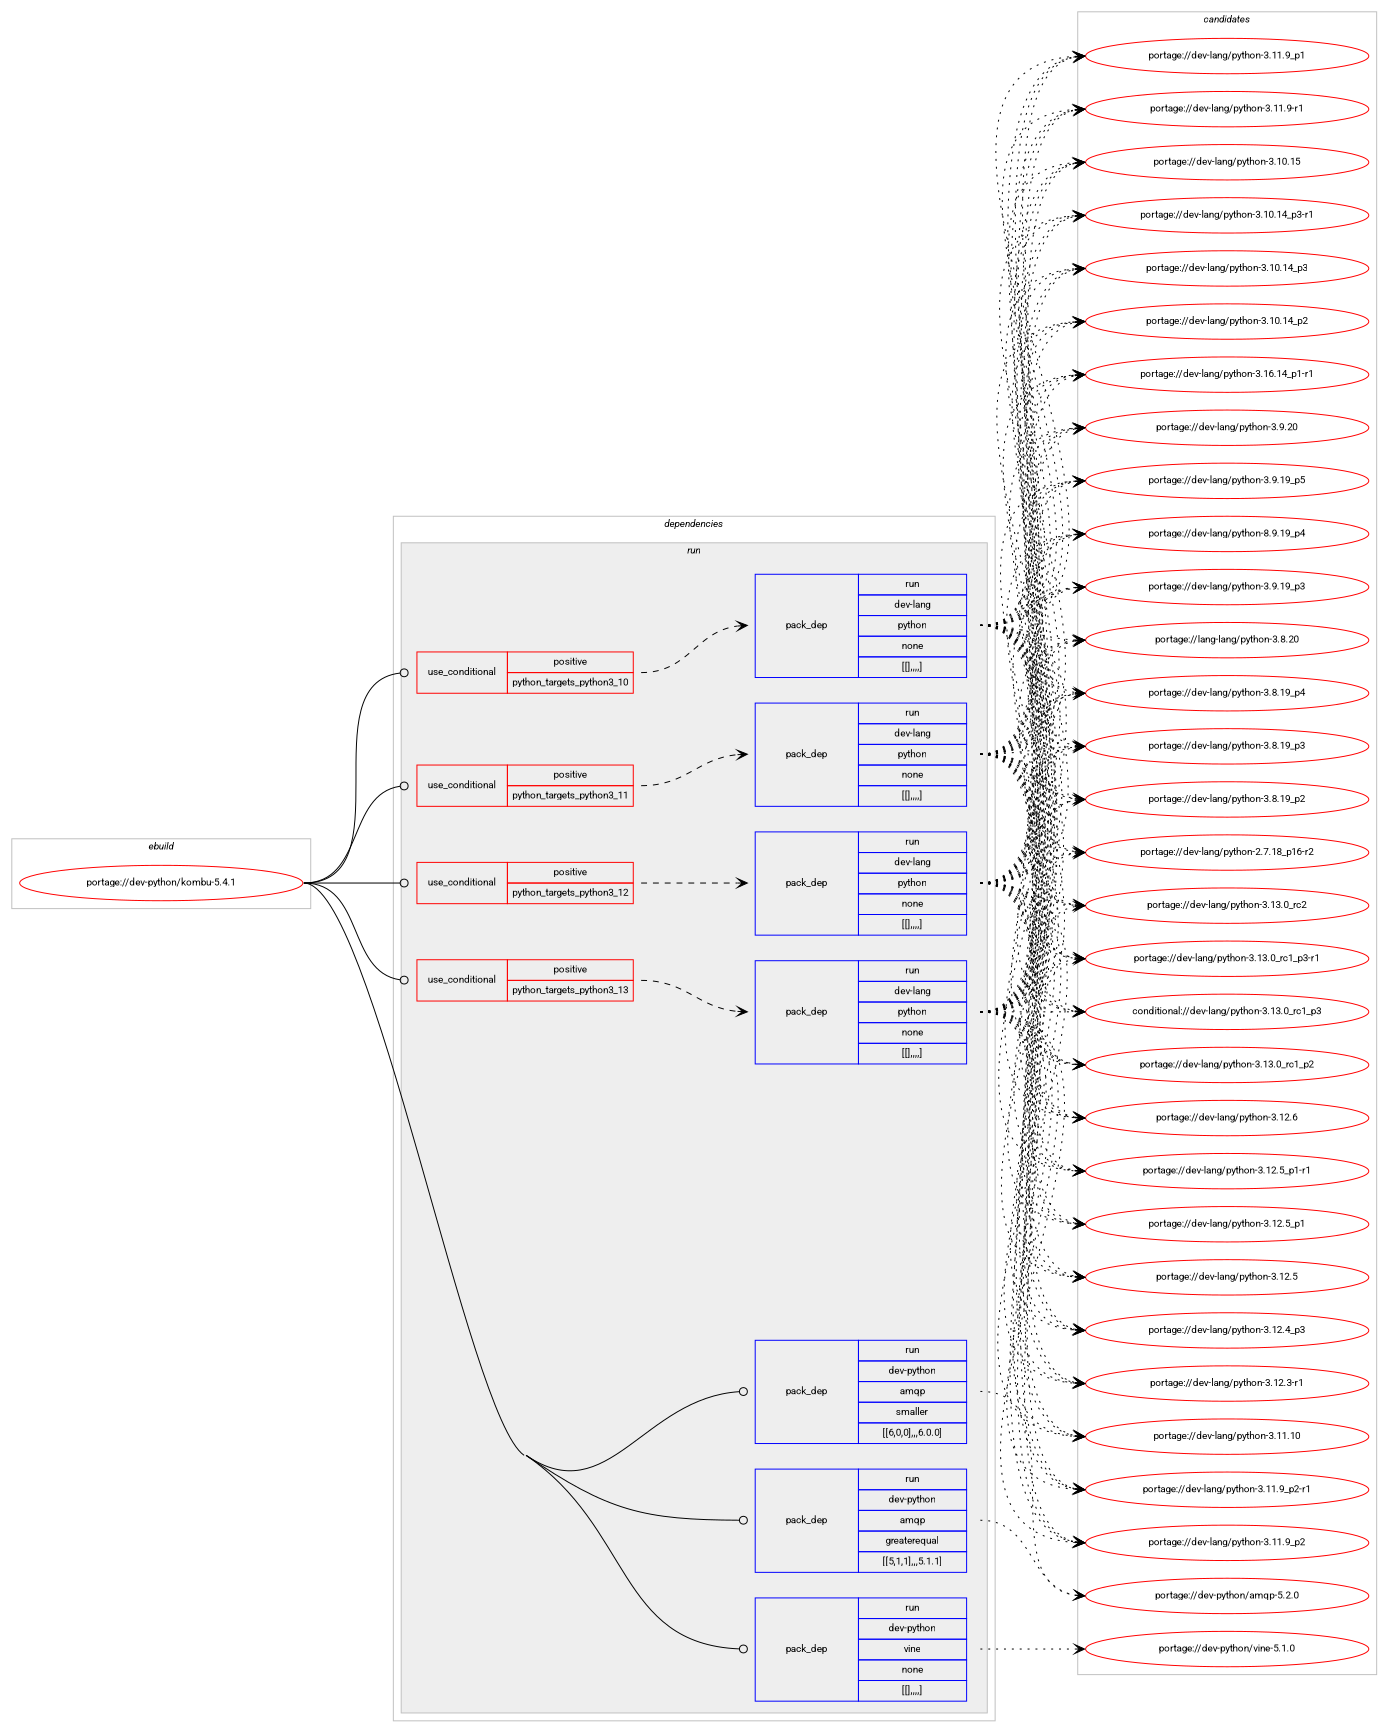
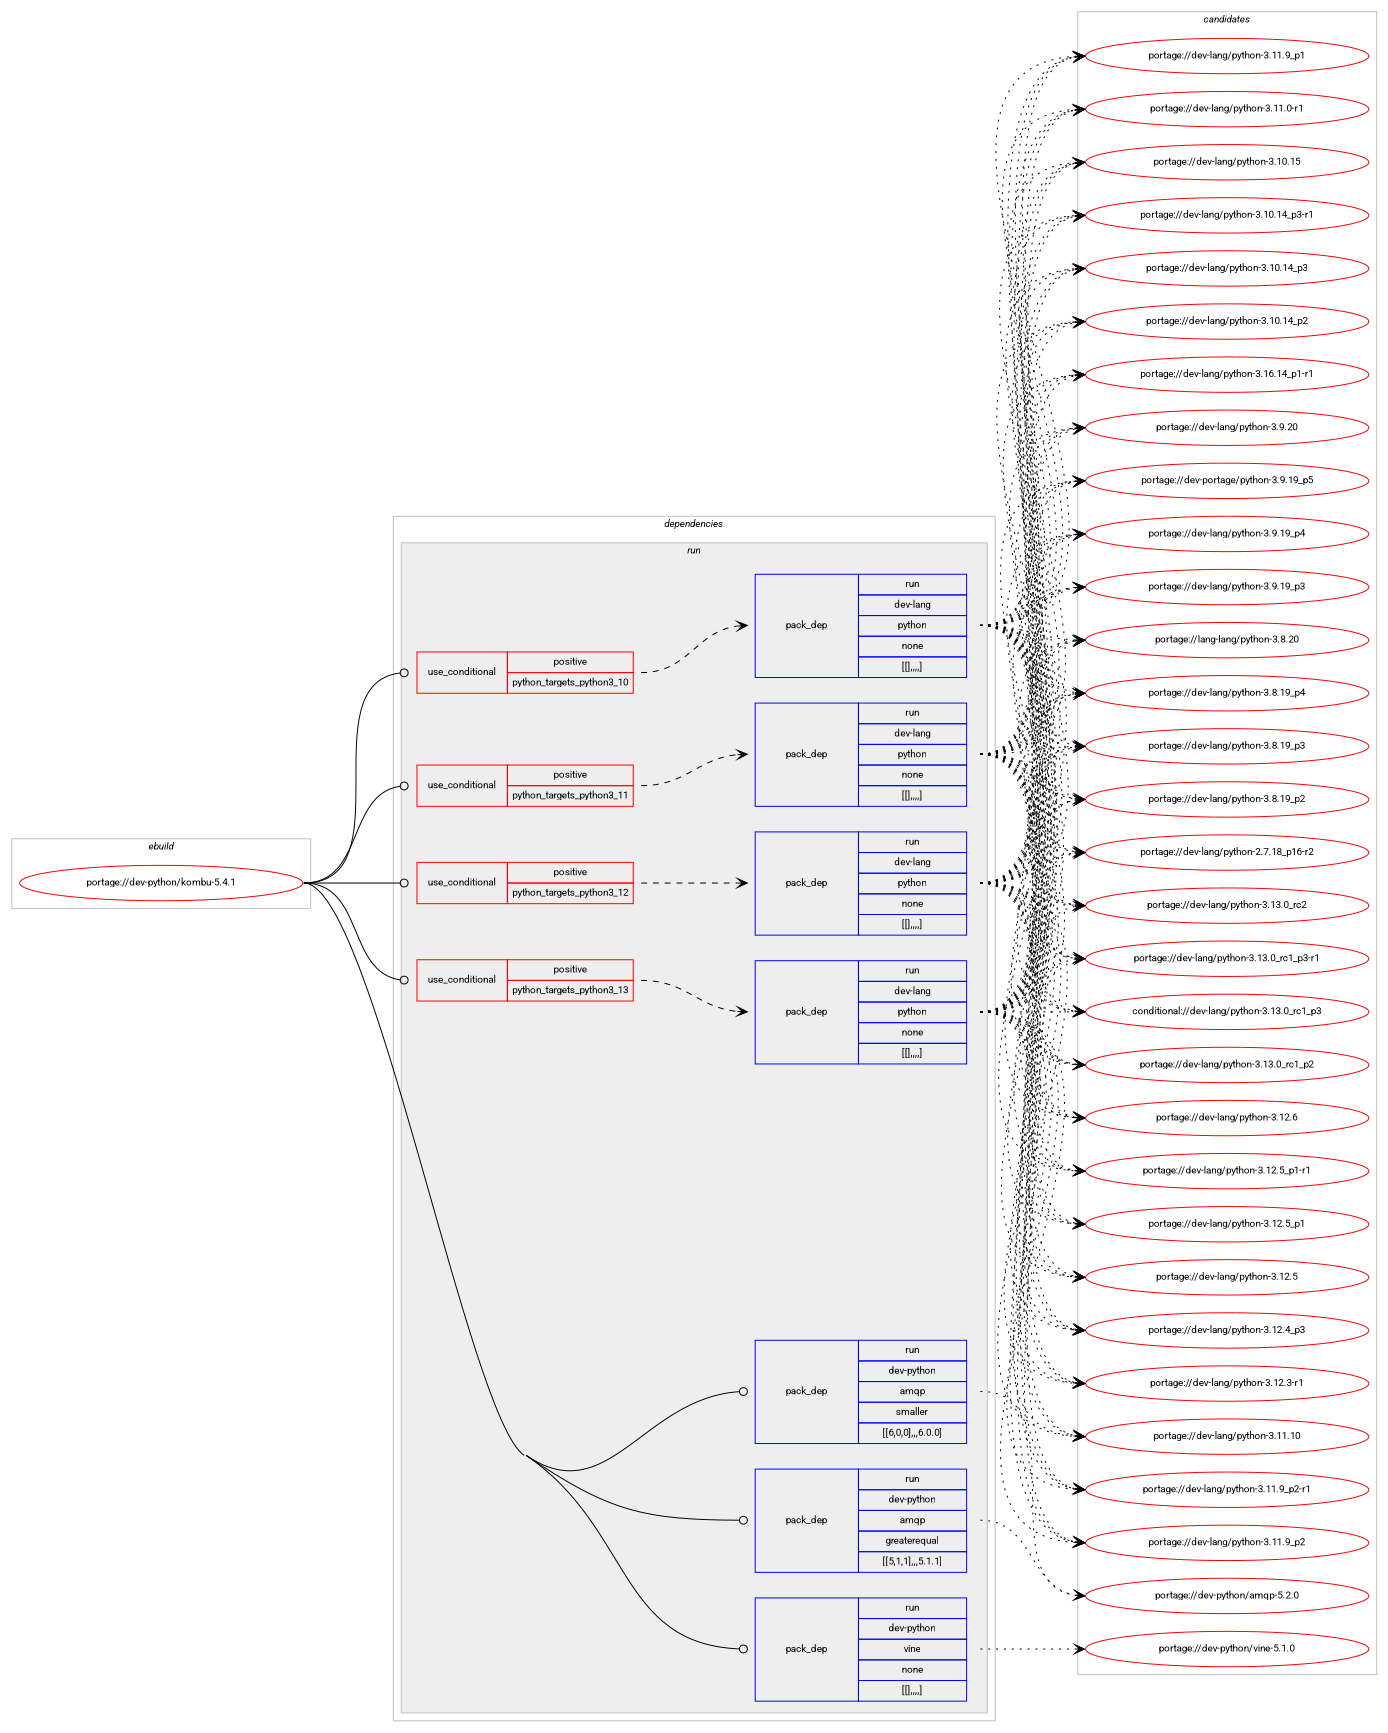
node "portage://dev-lang/python-3.11.9-r1": label "portage://dev-lang/python-3.11.9-r1" -> "portage://dev-lang/python-3.11.0-r1"
node "portage://dev-lang/python-3.9.19_p5": label "portage://dev-lang/python-3.9.19_p5" -> "portage://dev-portage/python-3.9.19_p5"
node "portage://dev-lang/python-8.9.19_p4": label "portage://dev-lang/python-8.9.19_p4" -> "portage://dev-lang/python-3.9.19_p4"
